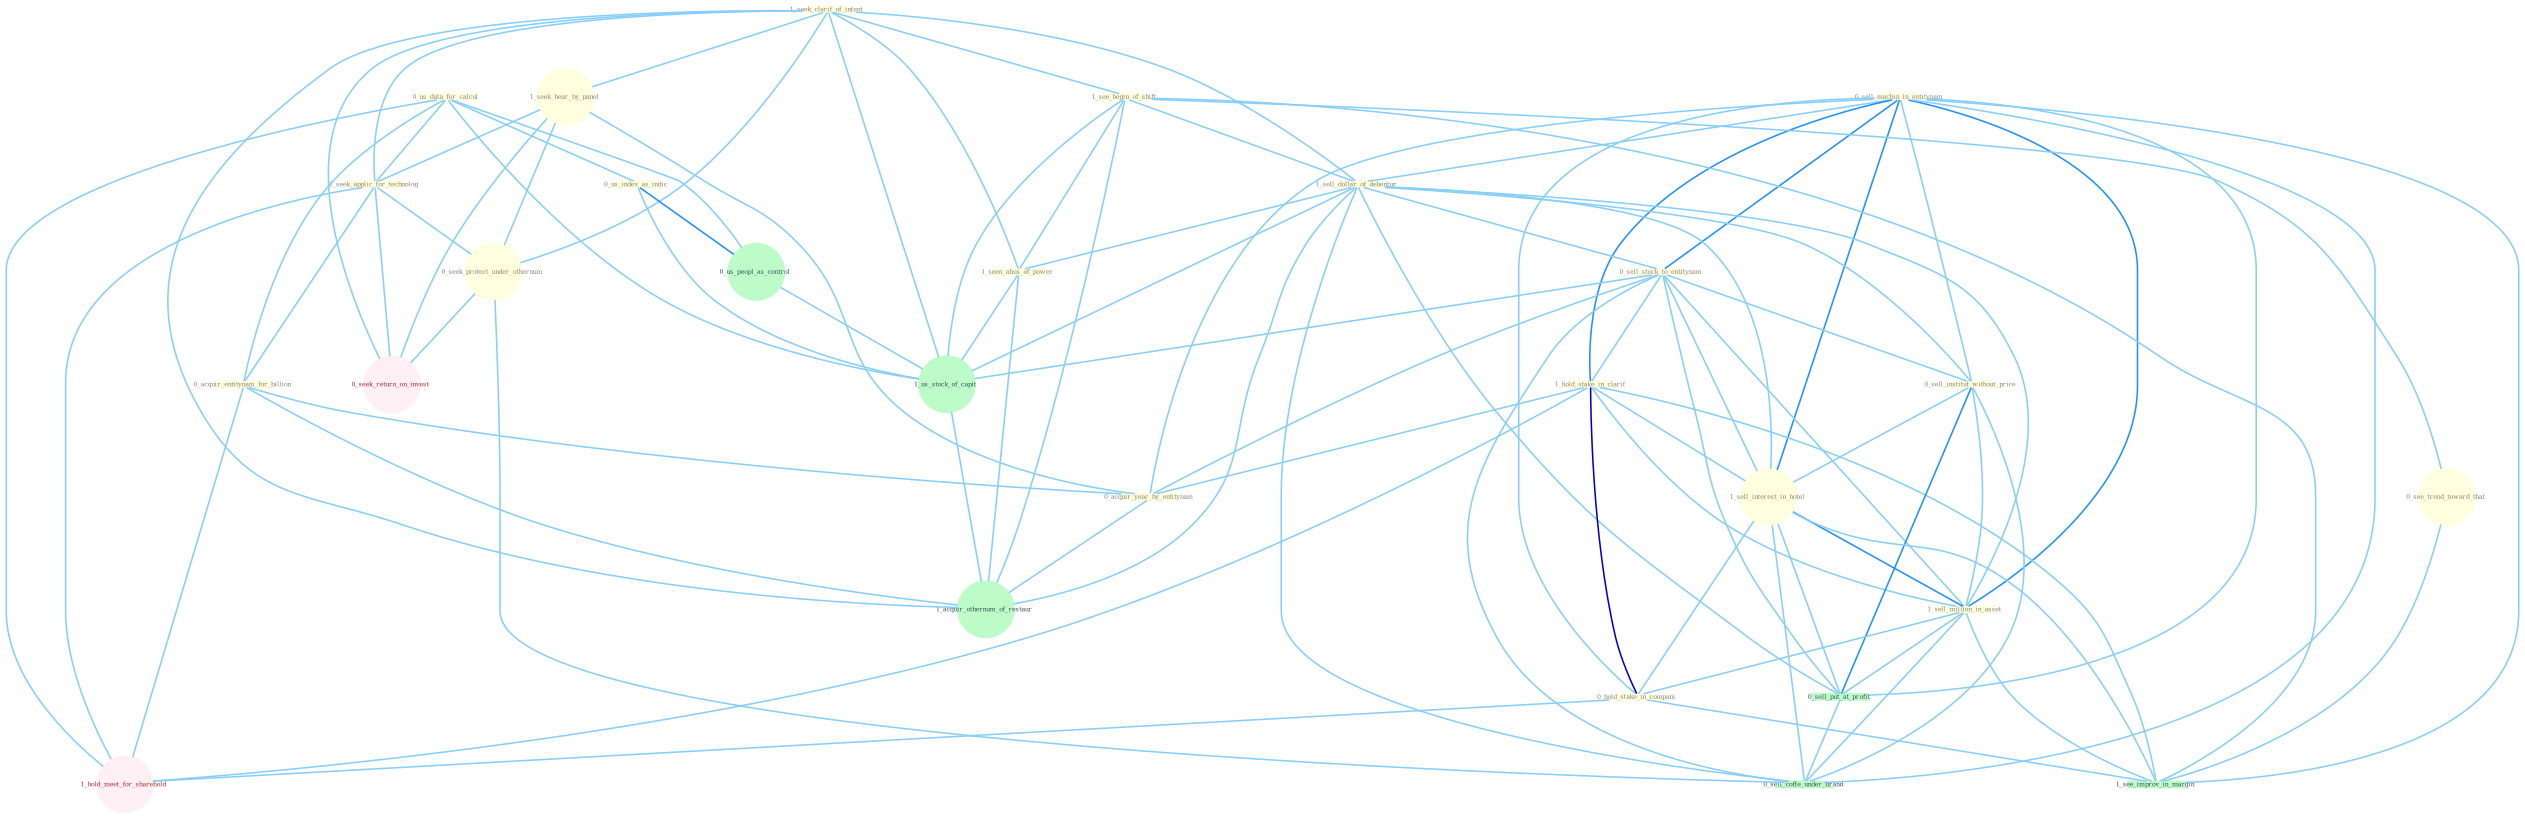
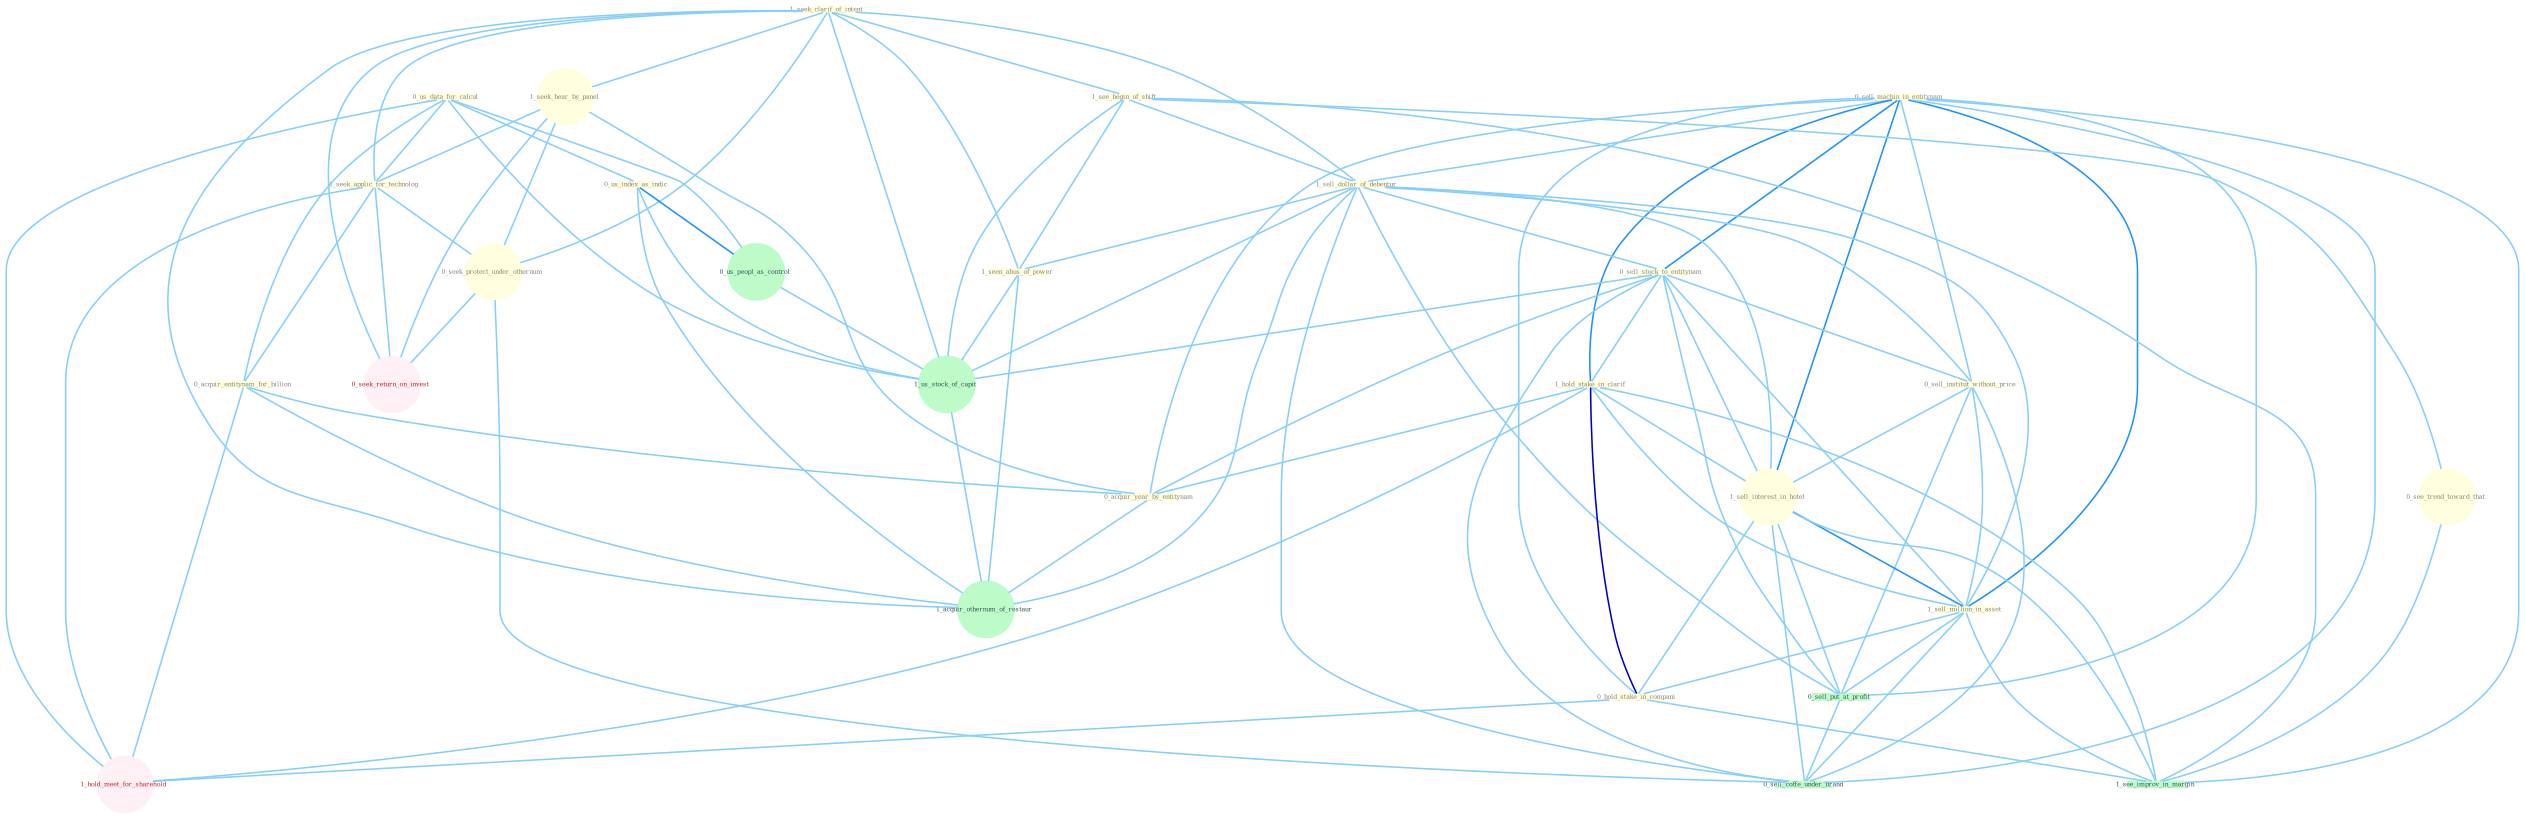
edge "1_see_begin_of_shift" -- "1_acquir_othernum_of_restaur": now "0_us_index_as_indic" -- "1_acquir_othernum_of_restaur"
edge "0_sell_institut_without_price" -- "0_sell_put_at_profit": color #1e90ff -> #87cefa
